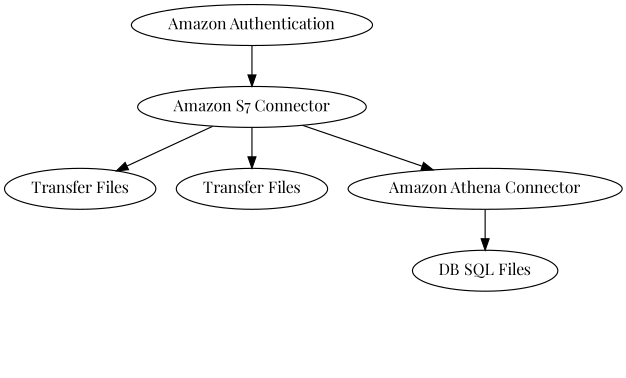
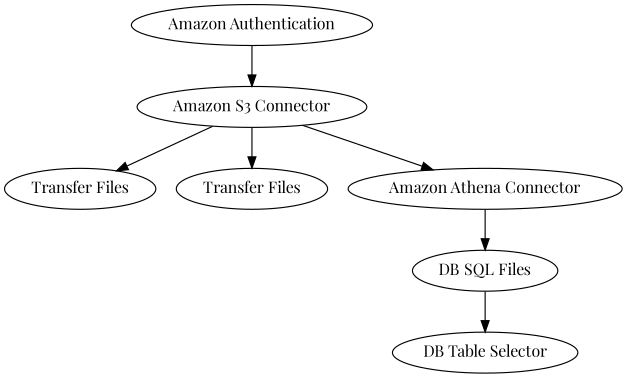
node "Amazon S7 Connector": label "Amazon S7 Connector" -> "Amazon S3 Connector"
node "DB Table Selector": added
